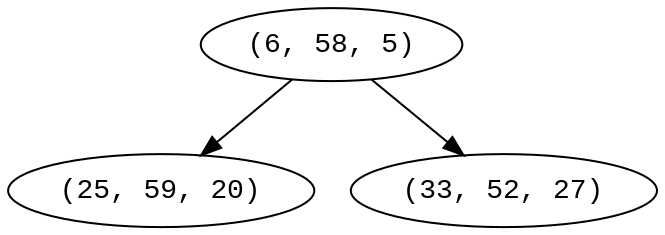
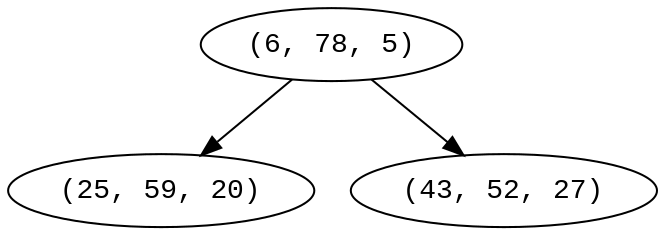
node "(6, 58, 5)": label "(6, 58, 5)" -> "(6, 78, 5)"
node "(33, 52, 27)": label "(33, 52, 27)" -> "(43, 52, 27)"
